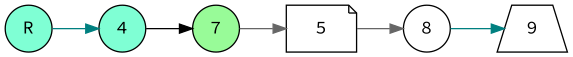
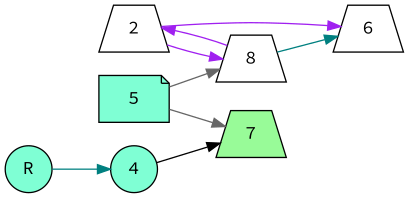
node "2": added
node "7": shape circle -> trapezium
edge "7" -> "5": reversed
node "5": fillcolor white -> aquamarine
node "8": shape circle -> trapezium
node "9": label "9" -> "6"
